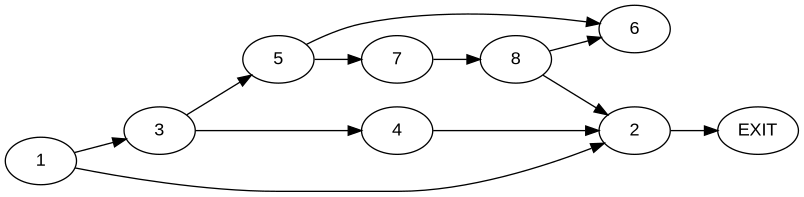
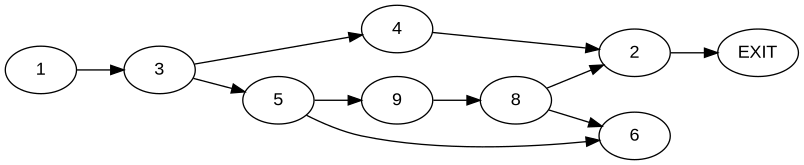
node "7": label "7" -> "9"
edge "1" -> "2": removed
